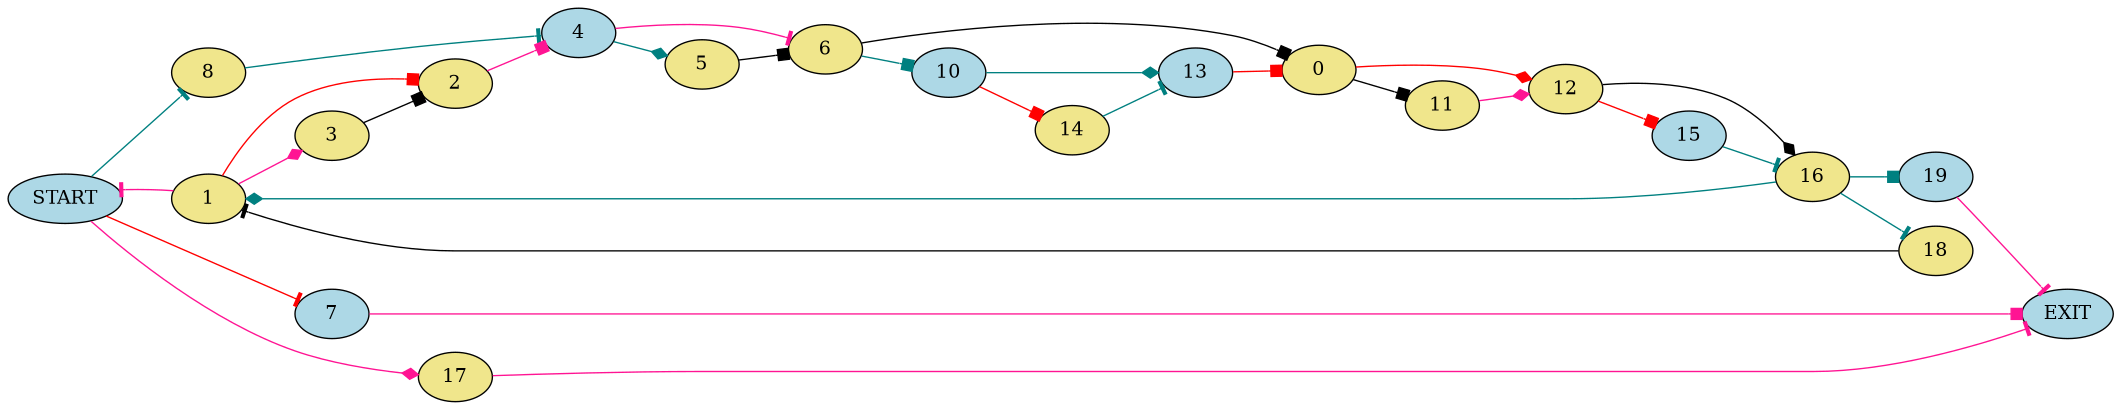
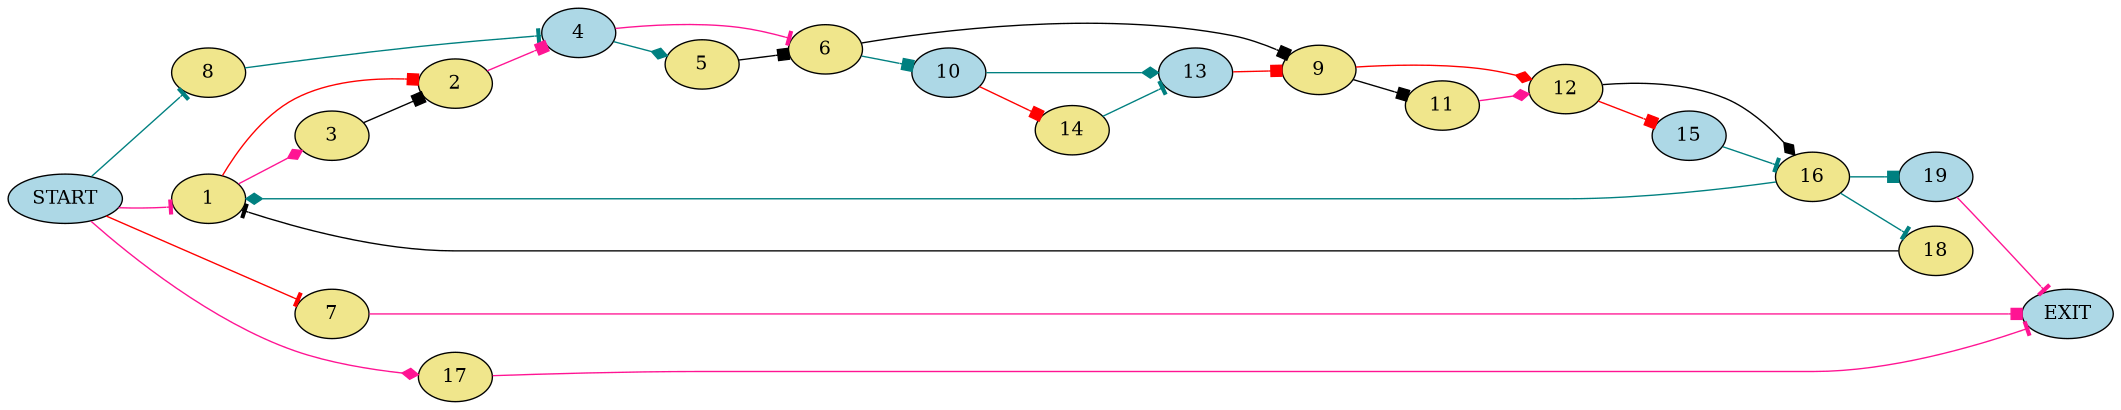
node "0": label "0" -> "9"
edge "1" -> "START": reversed
node "7": fillcolor lightblue -> khaki
